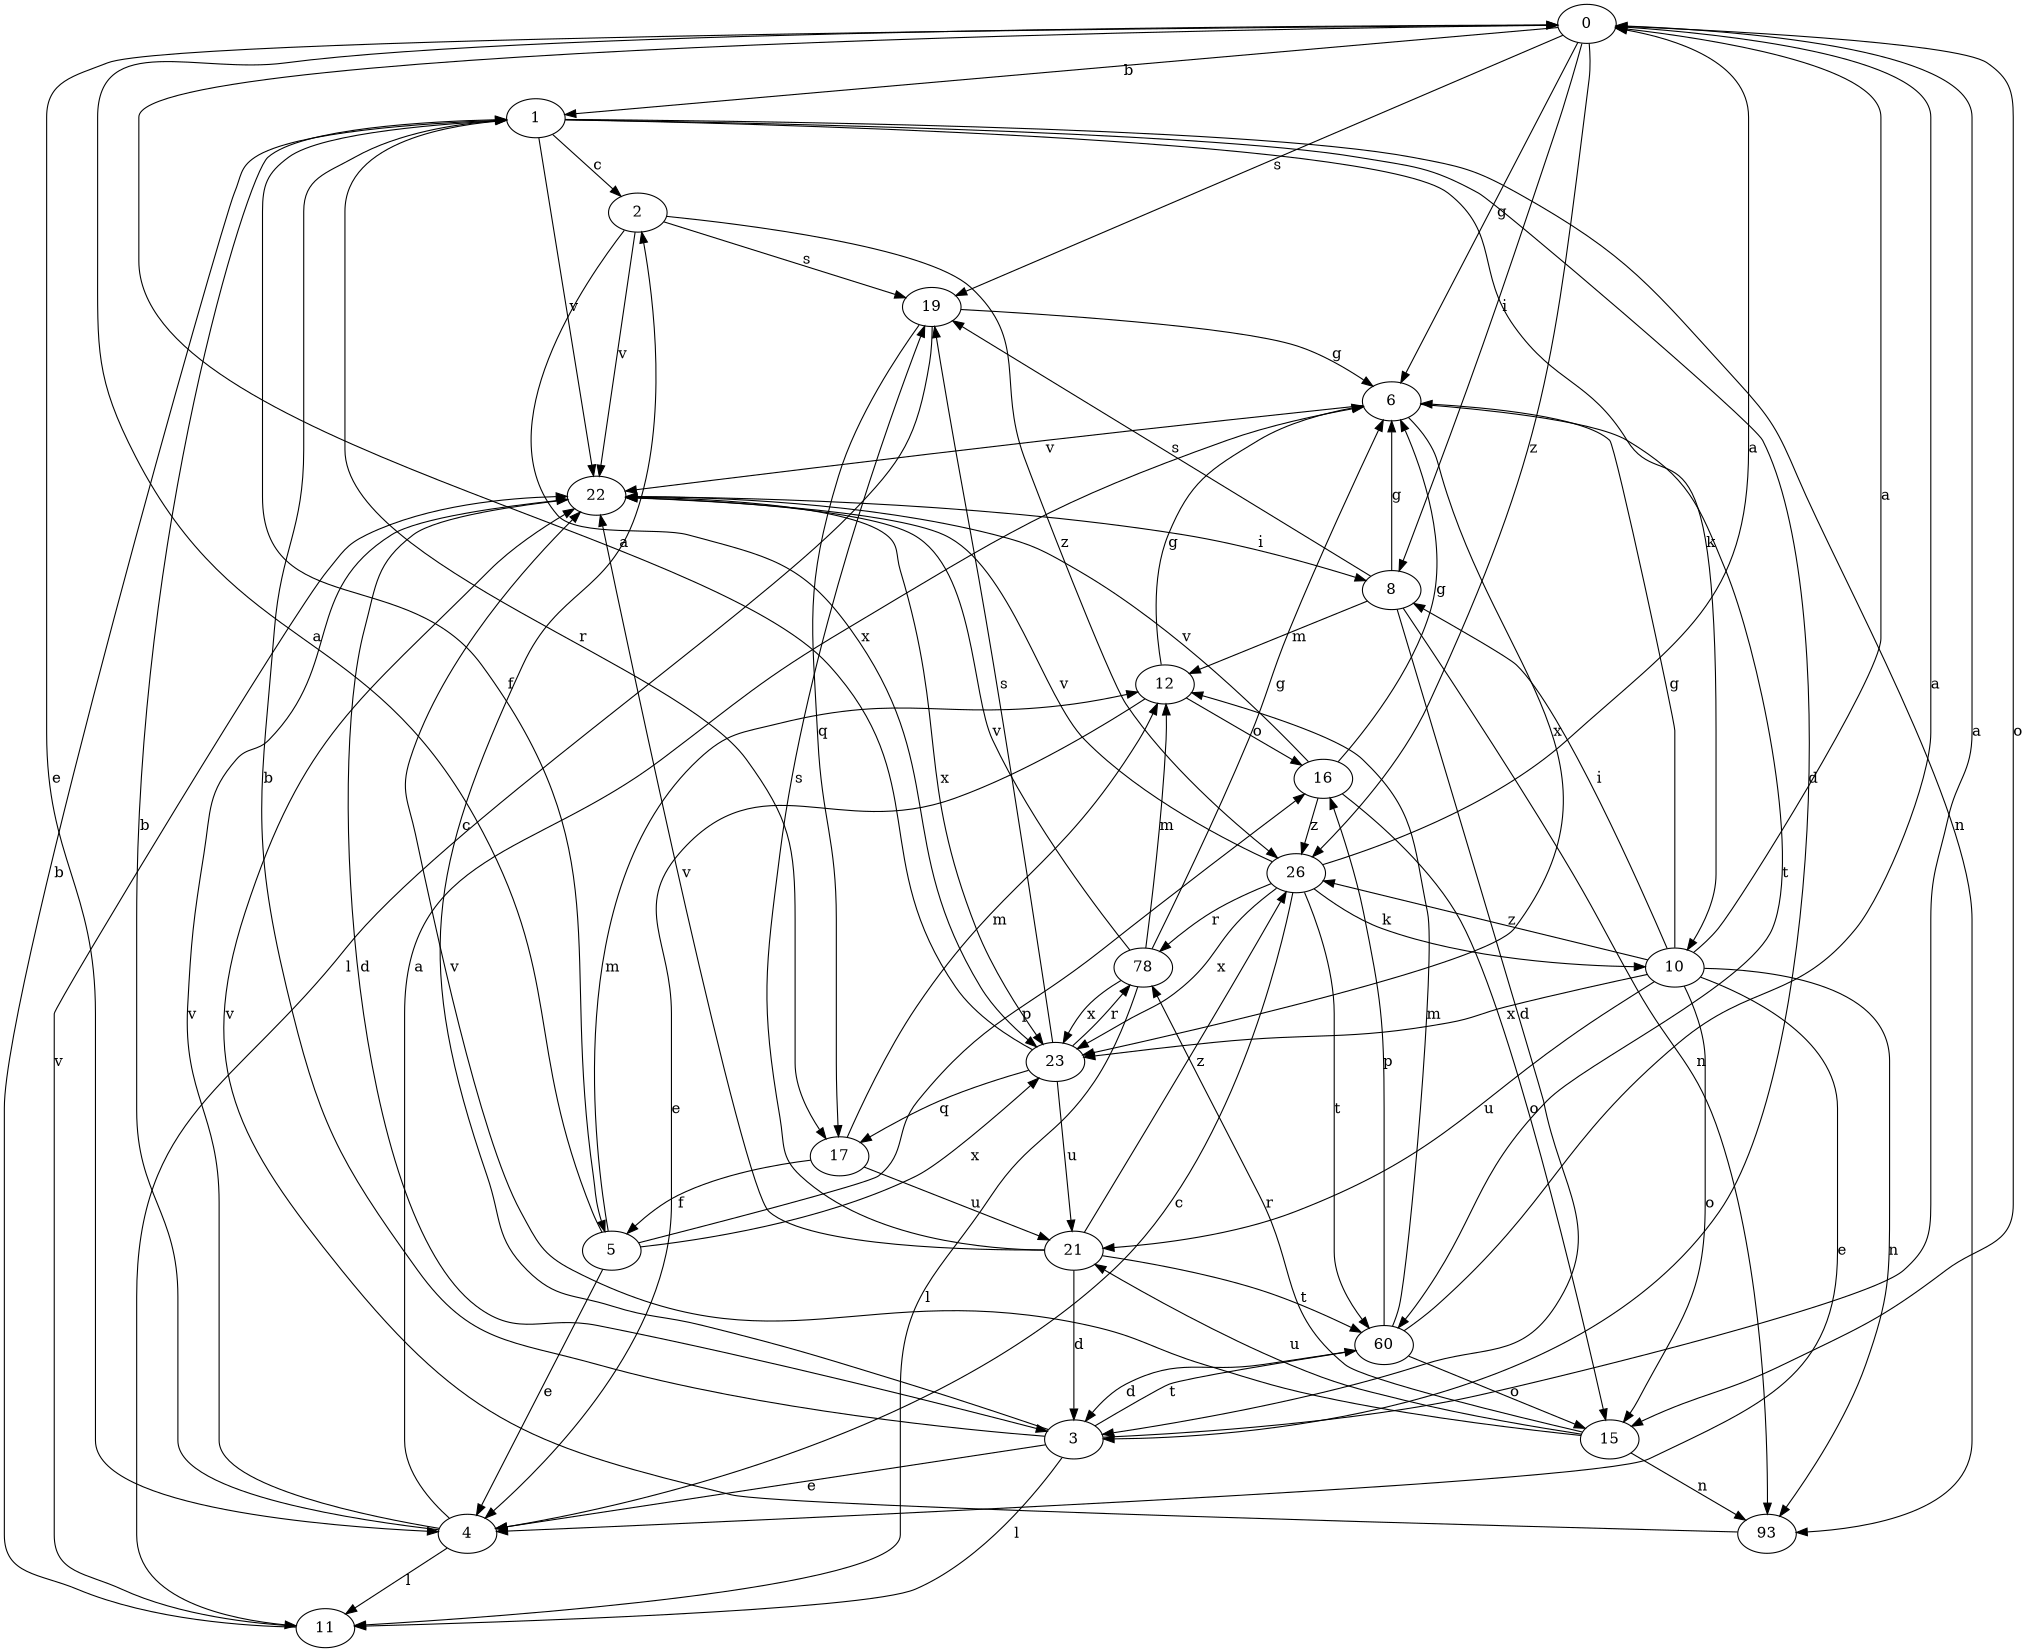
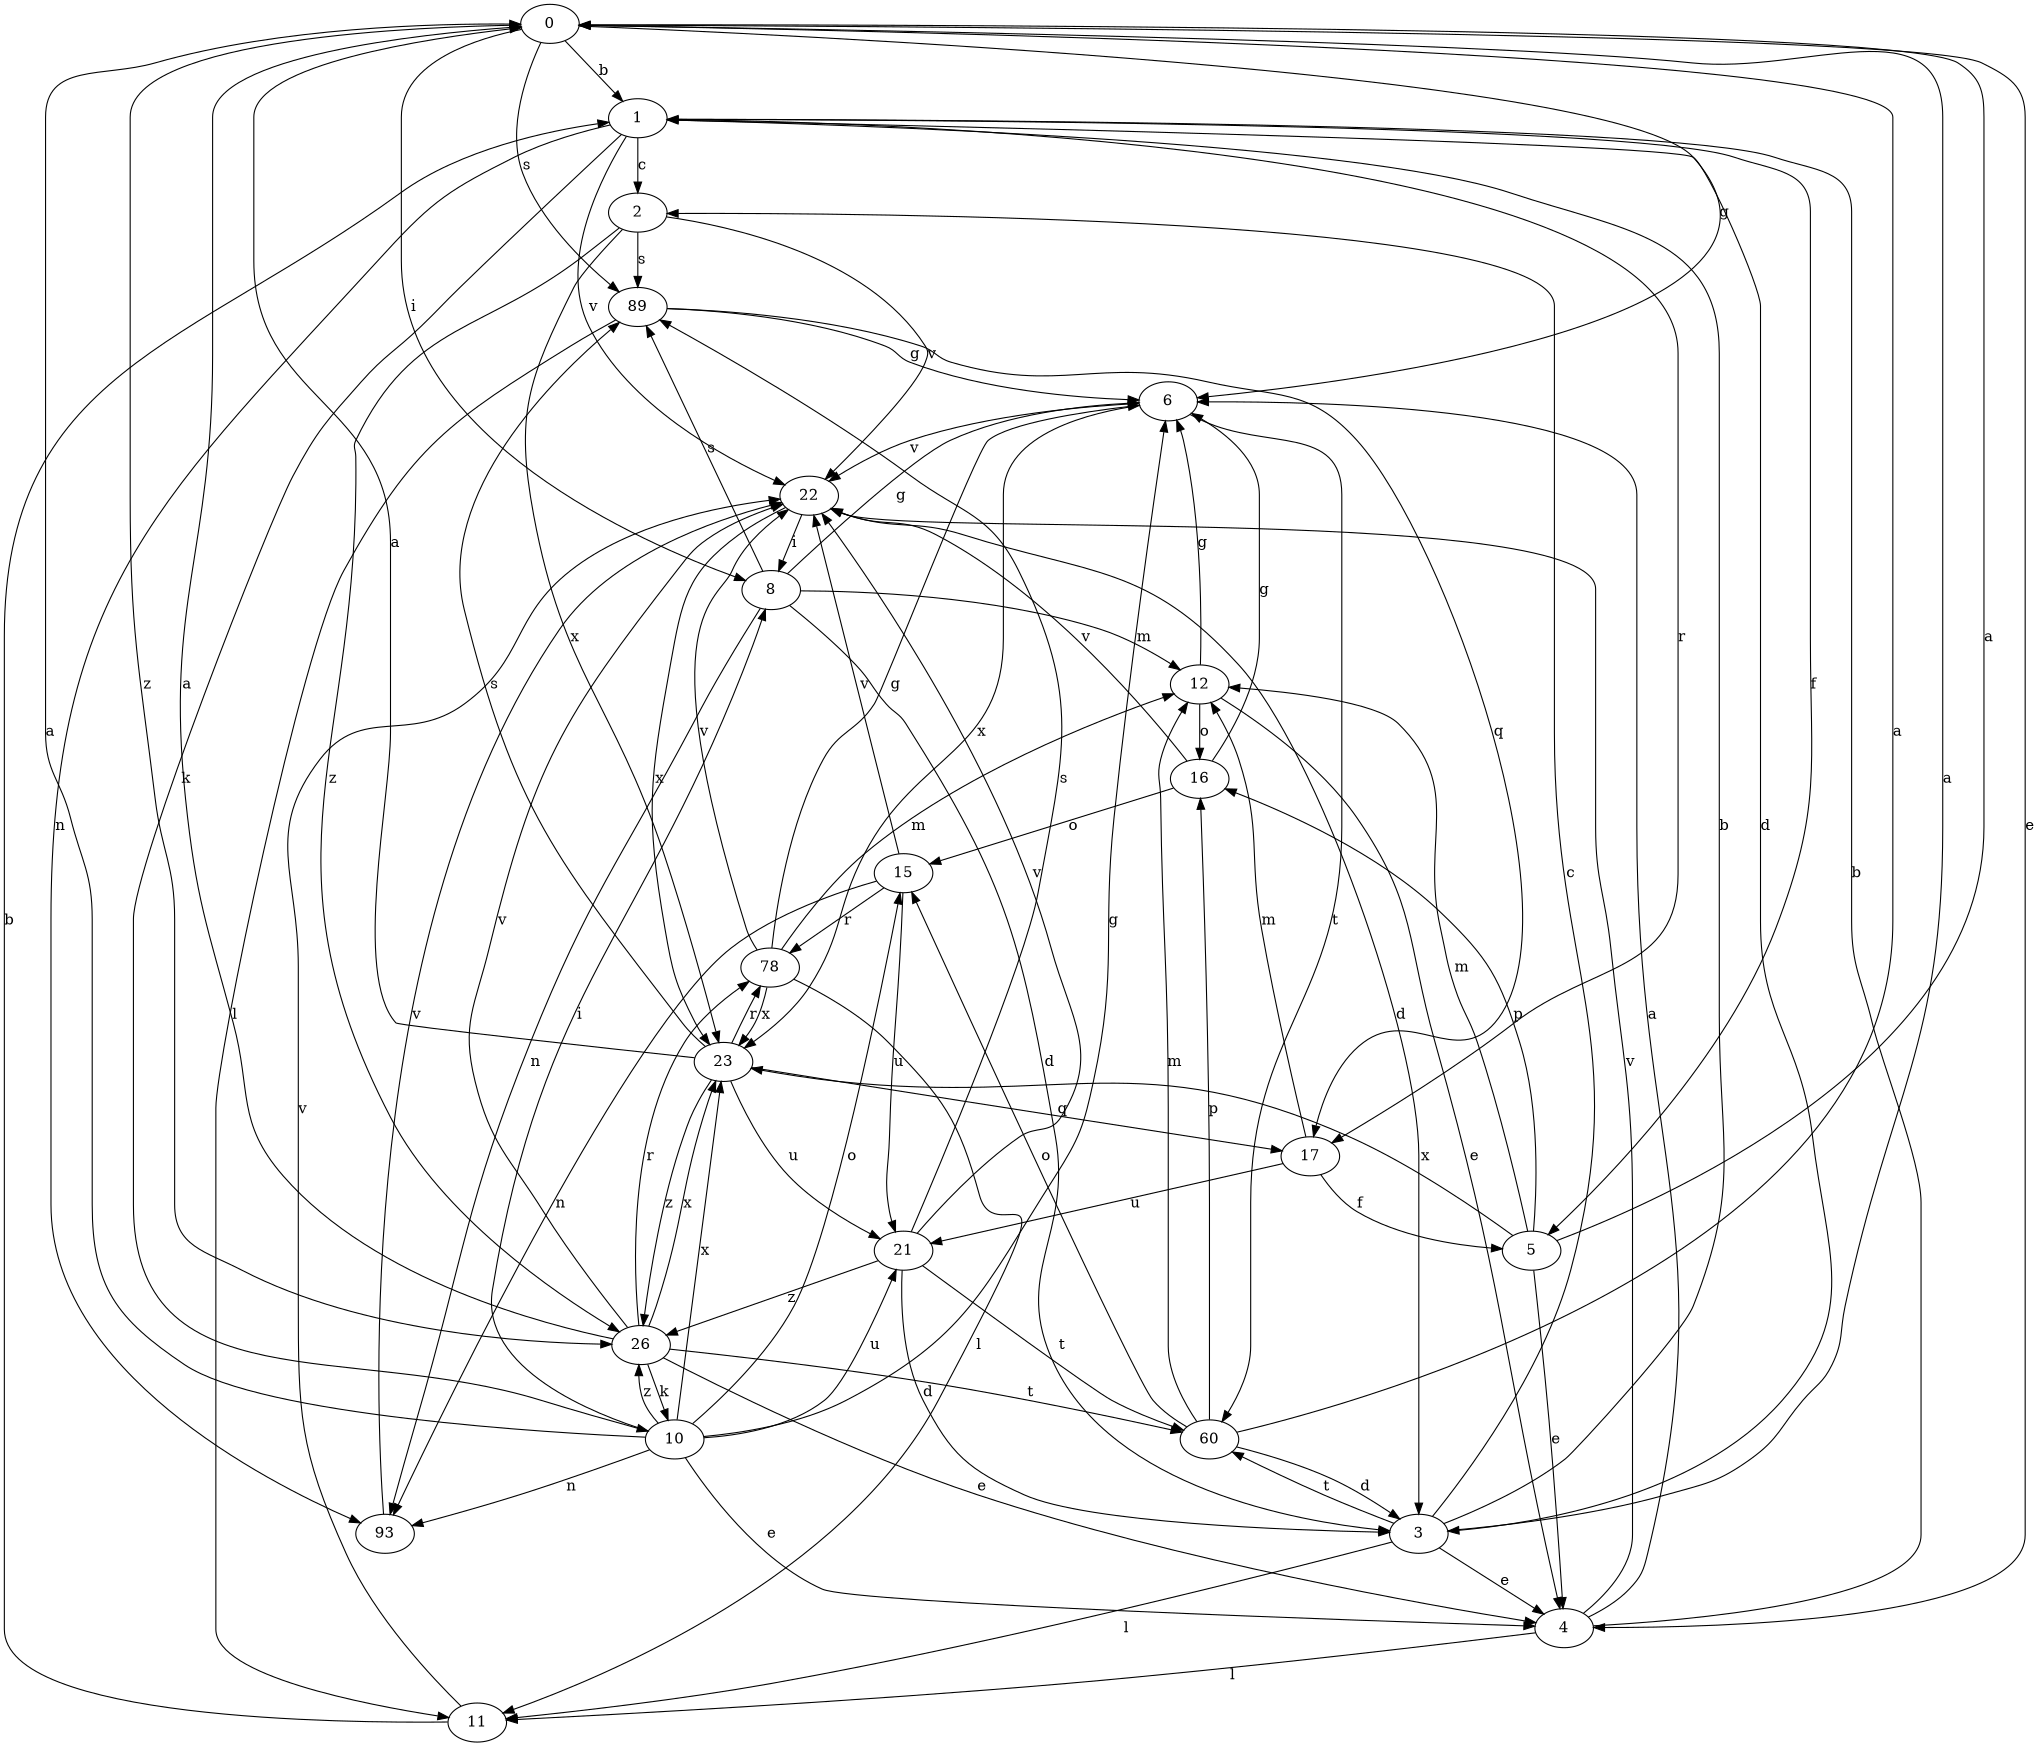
node "19": label "19" -> "89"
edge "0" -> "15": removed, label "o"
edge "16" -> "26": now "23" -> "26"
edge "26" -> "4": label "c" -> "e"
